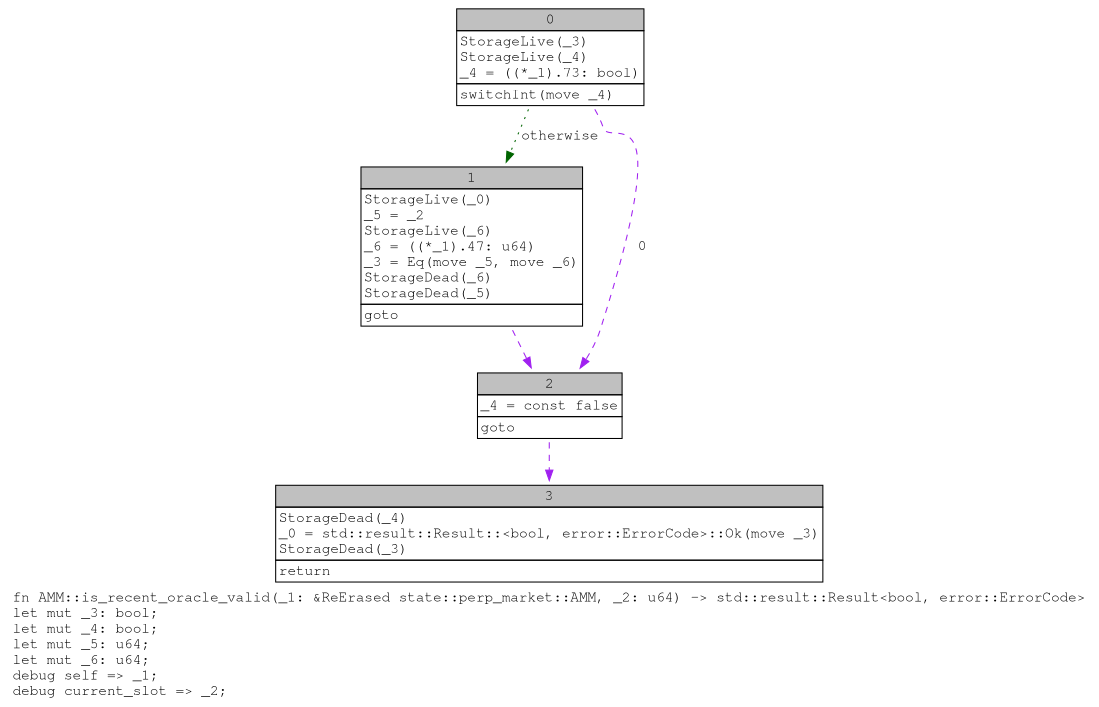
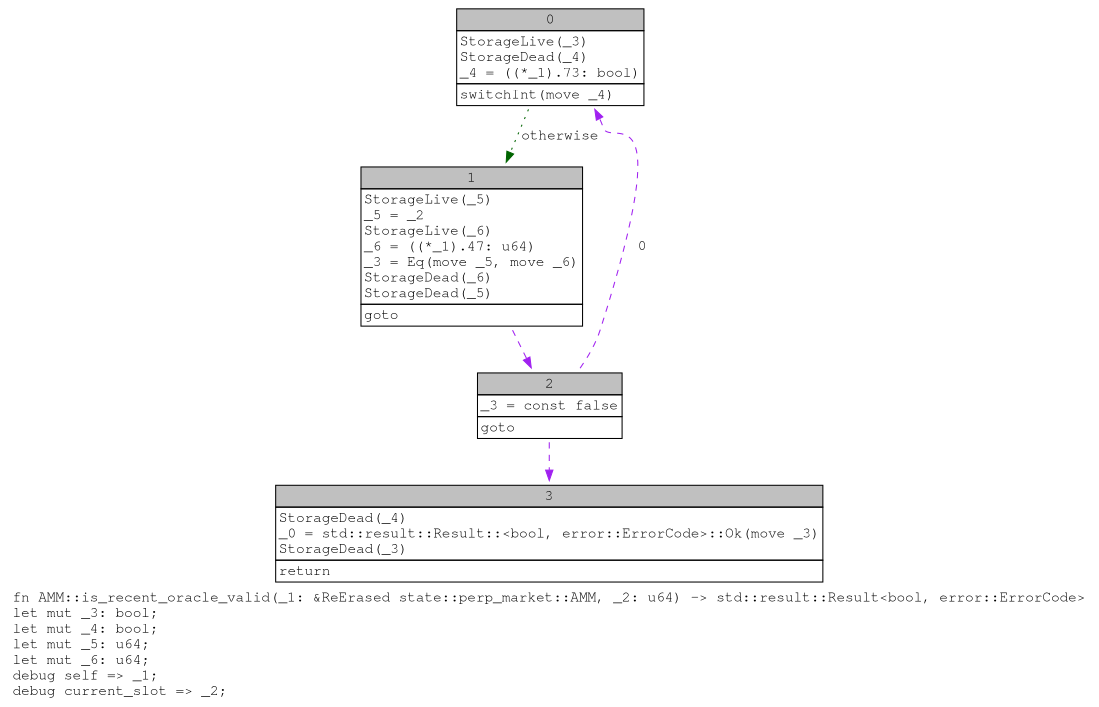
node "0": text "StorageLive(_4)" -> "StorageDead(_4)"
node "1": text "StorageLive(_0)" -> "StorageLive(_5)"
edge "0" -> "2": reversed
node "2": text "_4 = const false" -> "_3 = const false"
